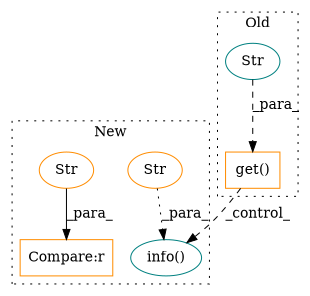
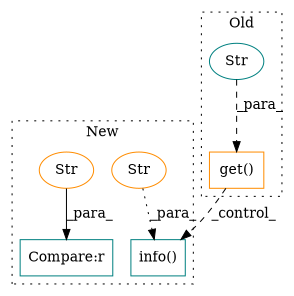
node "Compare:r": color darkorange -> teal
node "info()": shape ellipse -> box
